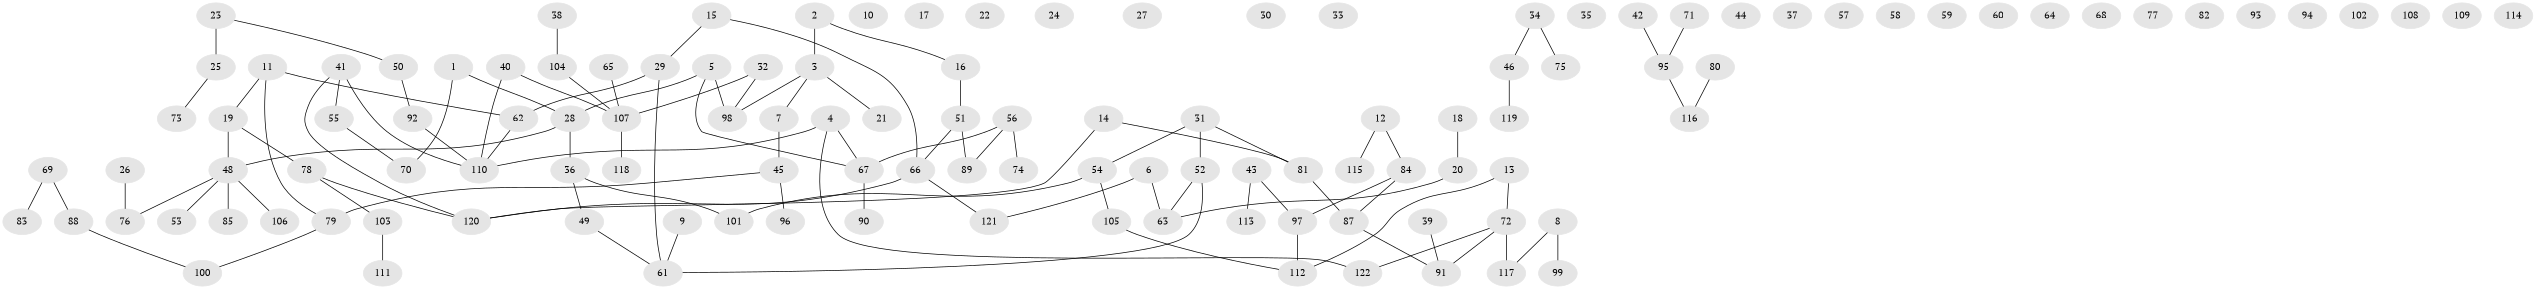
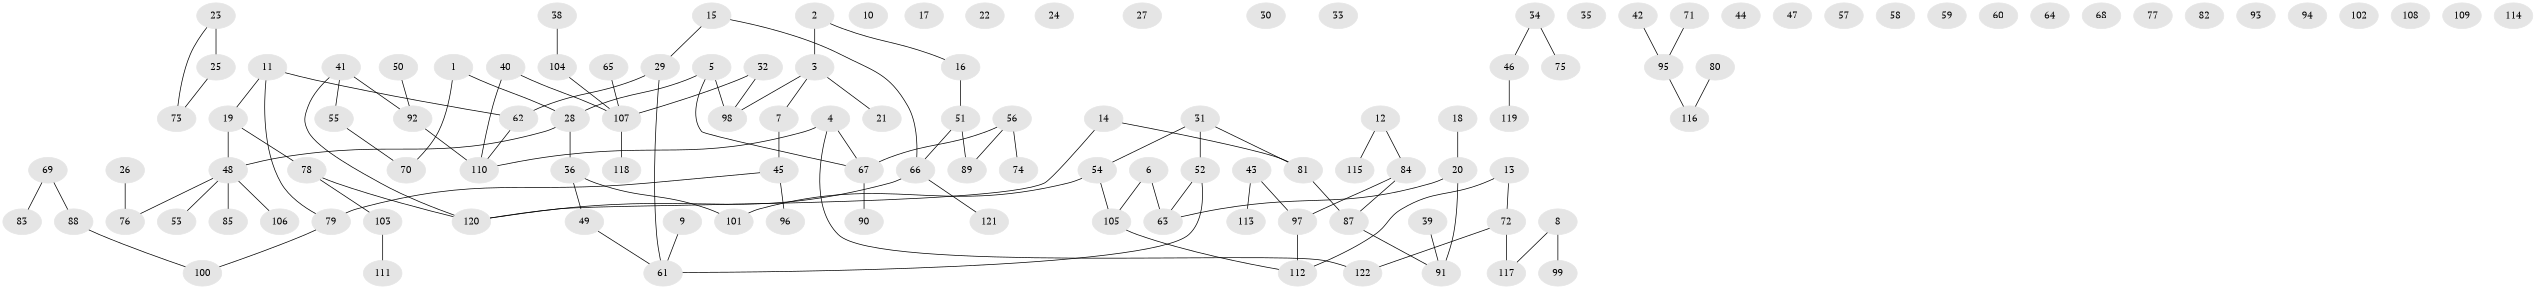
node "37": label "37" -> "47"
edge "23" -- "50": now "23" -- "73"
edge "41" -- "110": now "41" -- "92"
edge "6" -- "121": now "6" -- "105"
edge "72" -- "91": now "20" -- "91"
